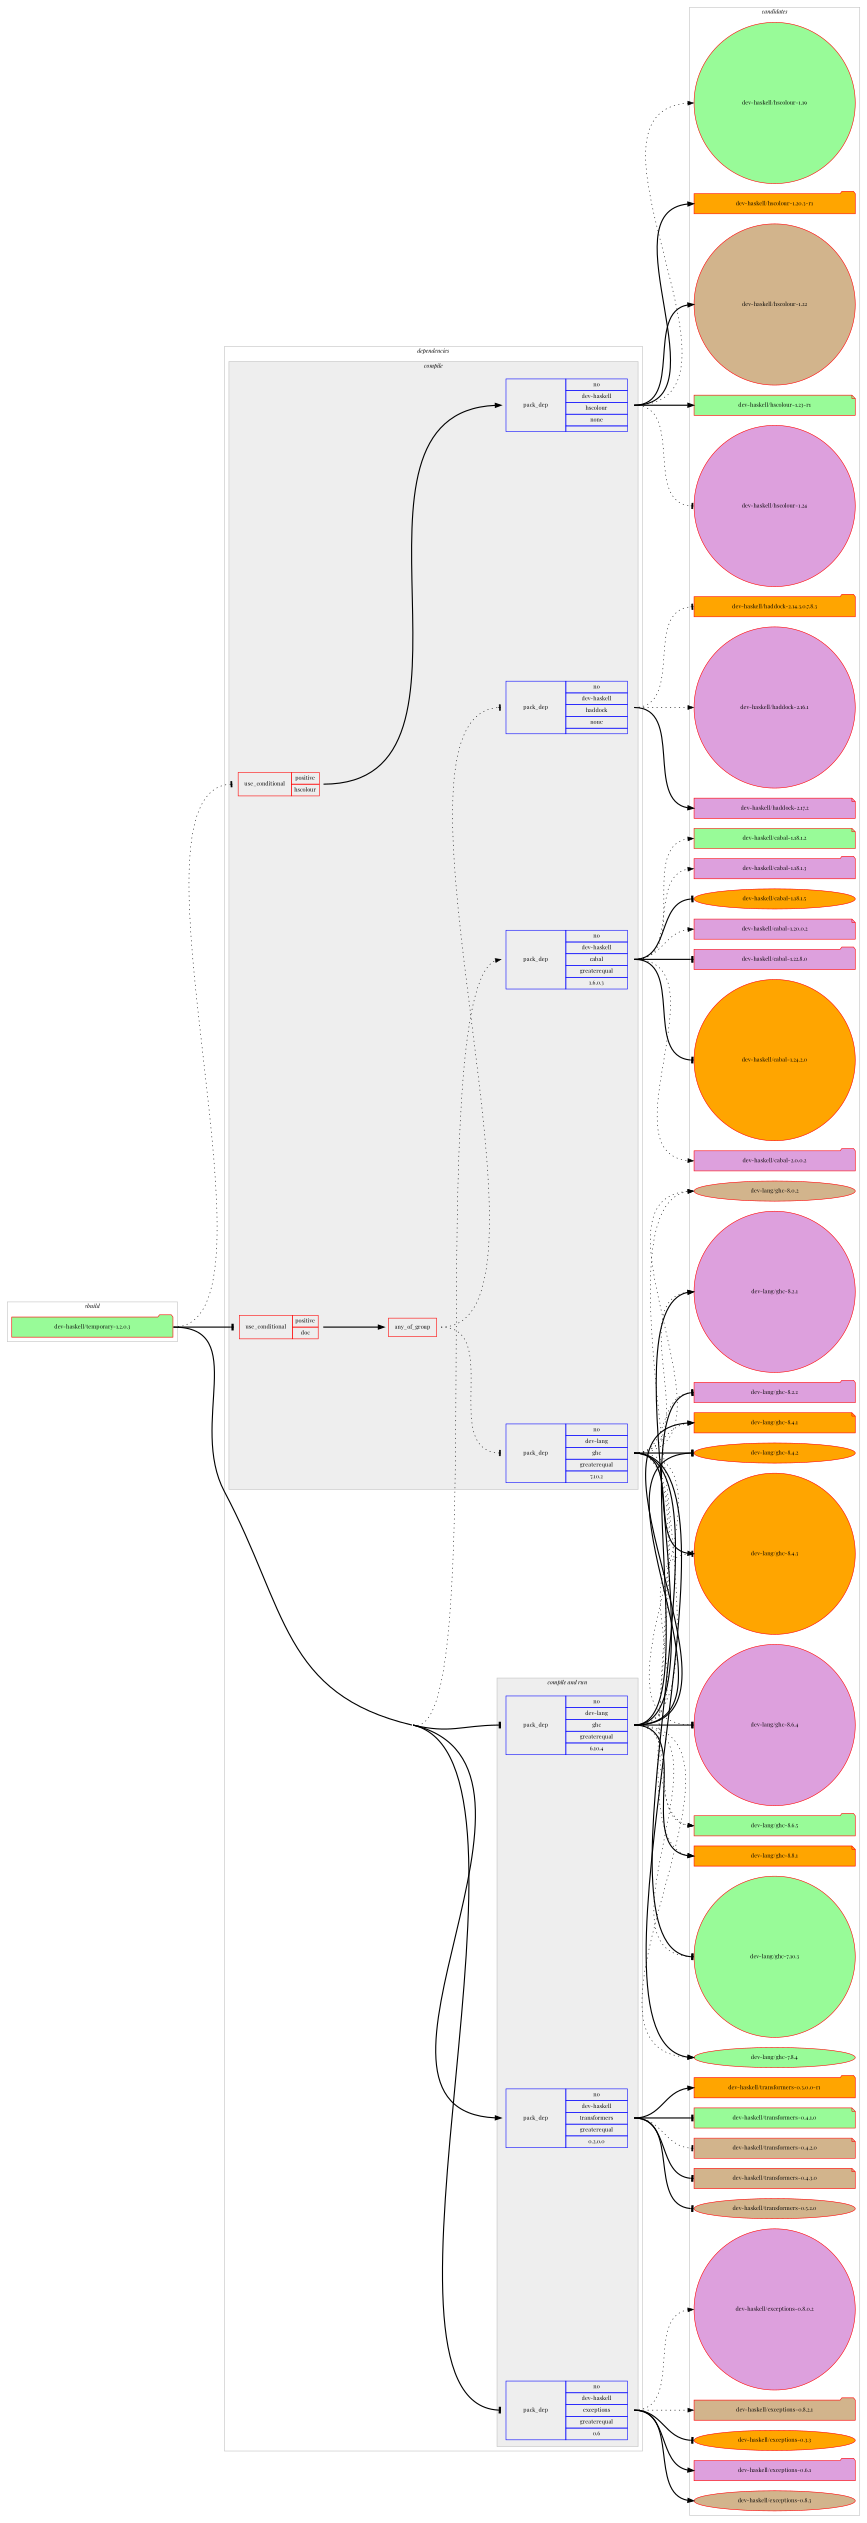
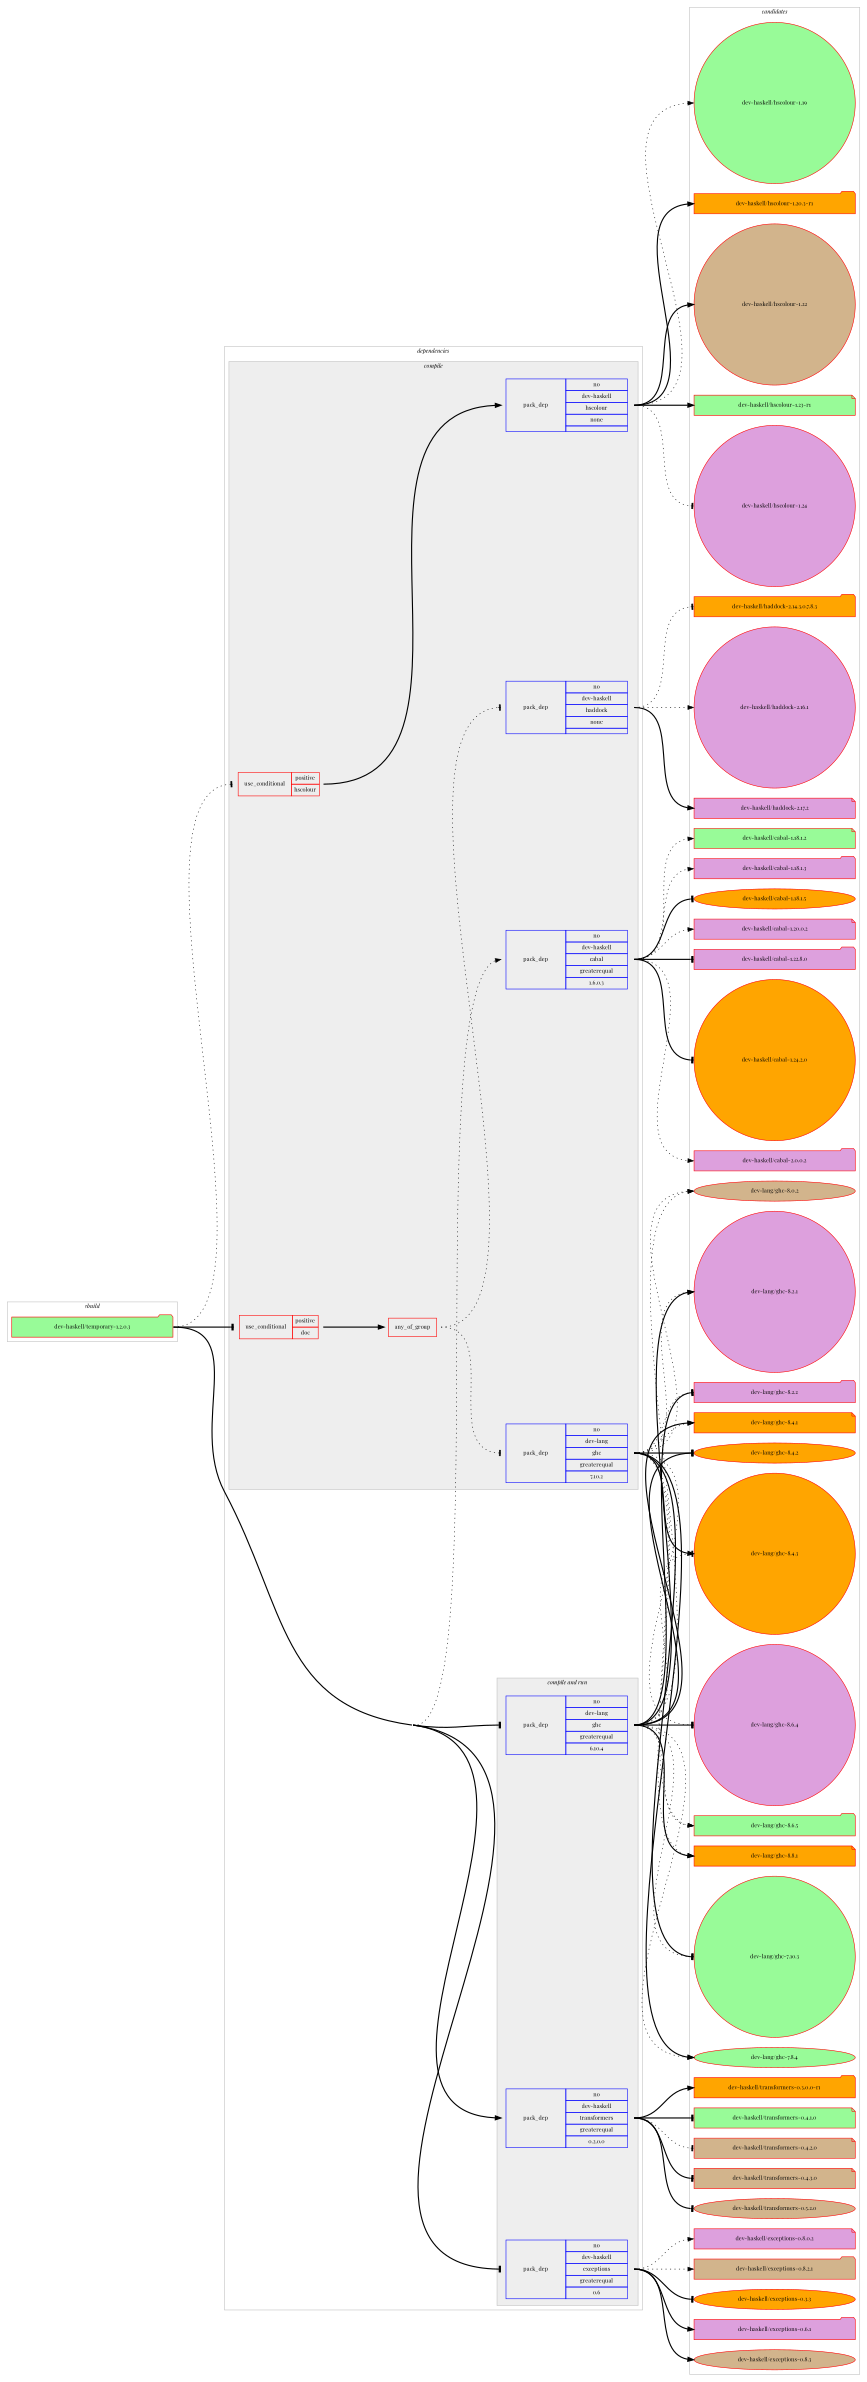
node "dev-haskell/exceptions-0.8.0.2": shape circle -> note
